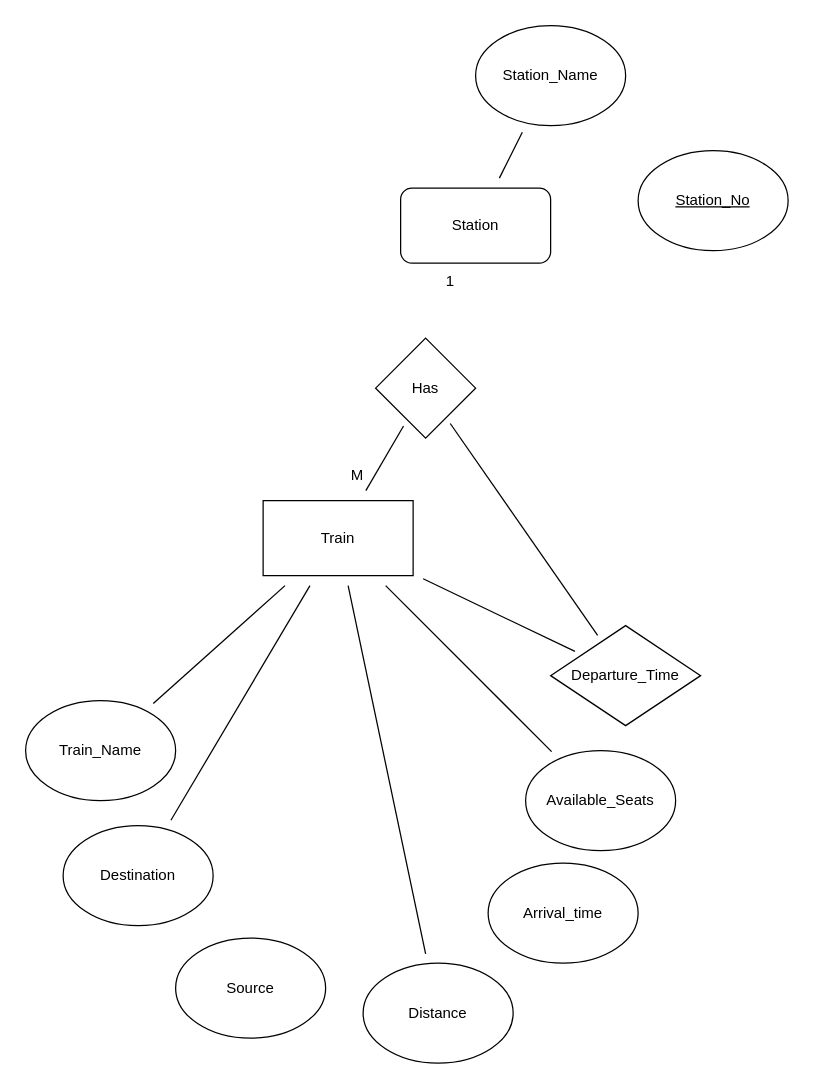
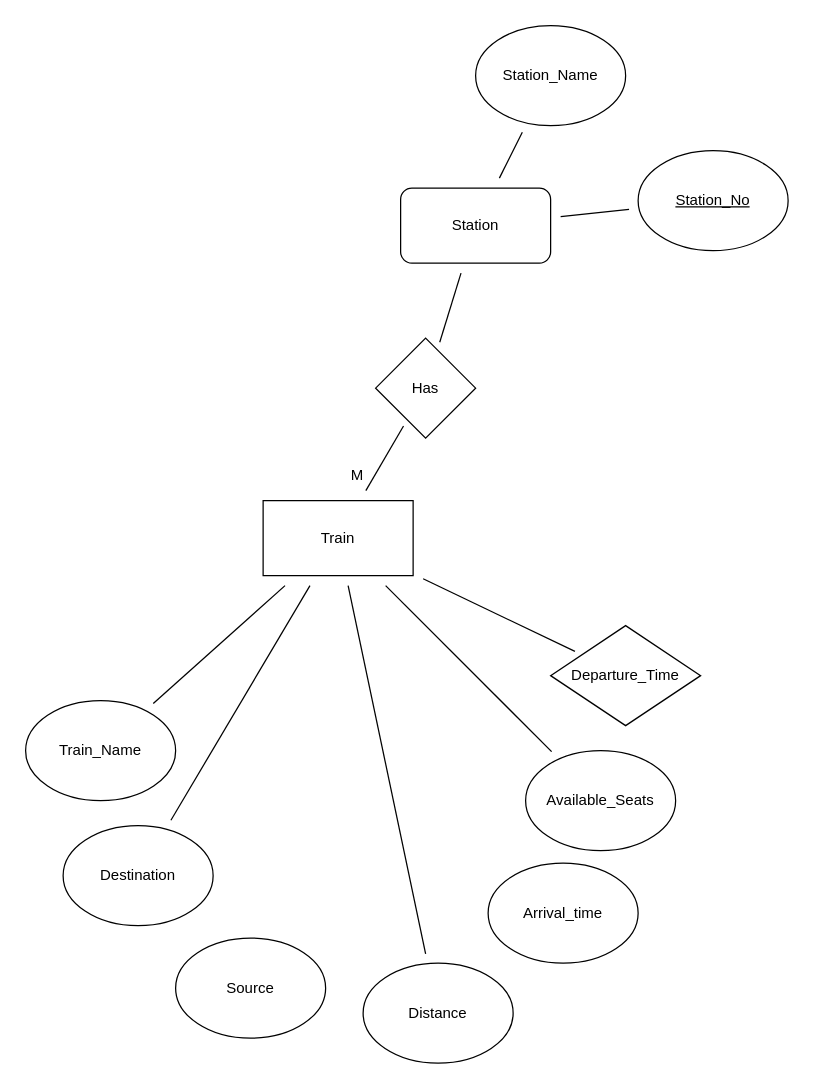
edge "Station_No" -- "Station": added
node "1": removed
edge "Has" -- "Departure_Time": now "Has" -- "Station"
